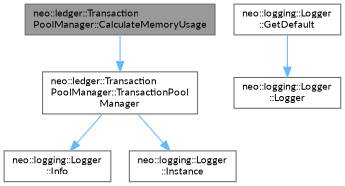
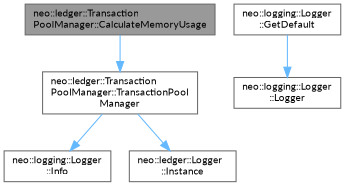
node "neo::logging::Logger ::Instance": label "neo::logging::Logger ::Instance" -> "neo::ledger::Logger ::Instance"
